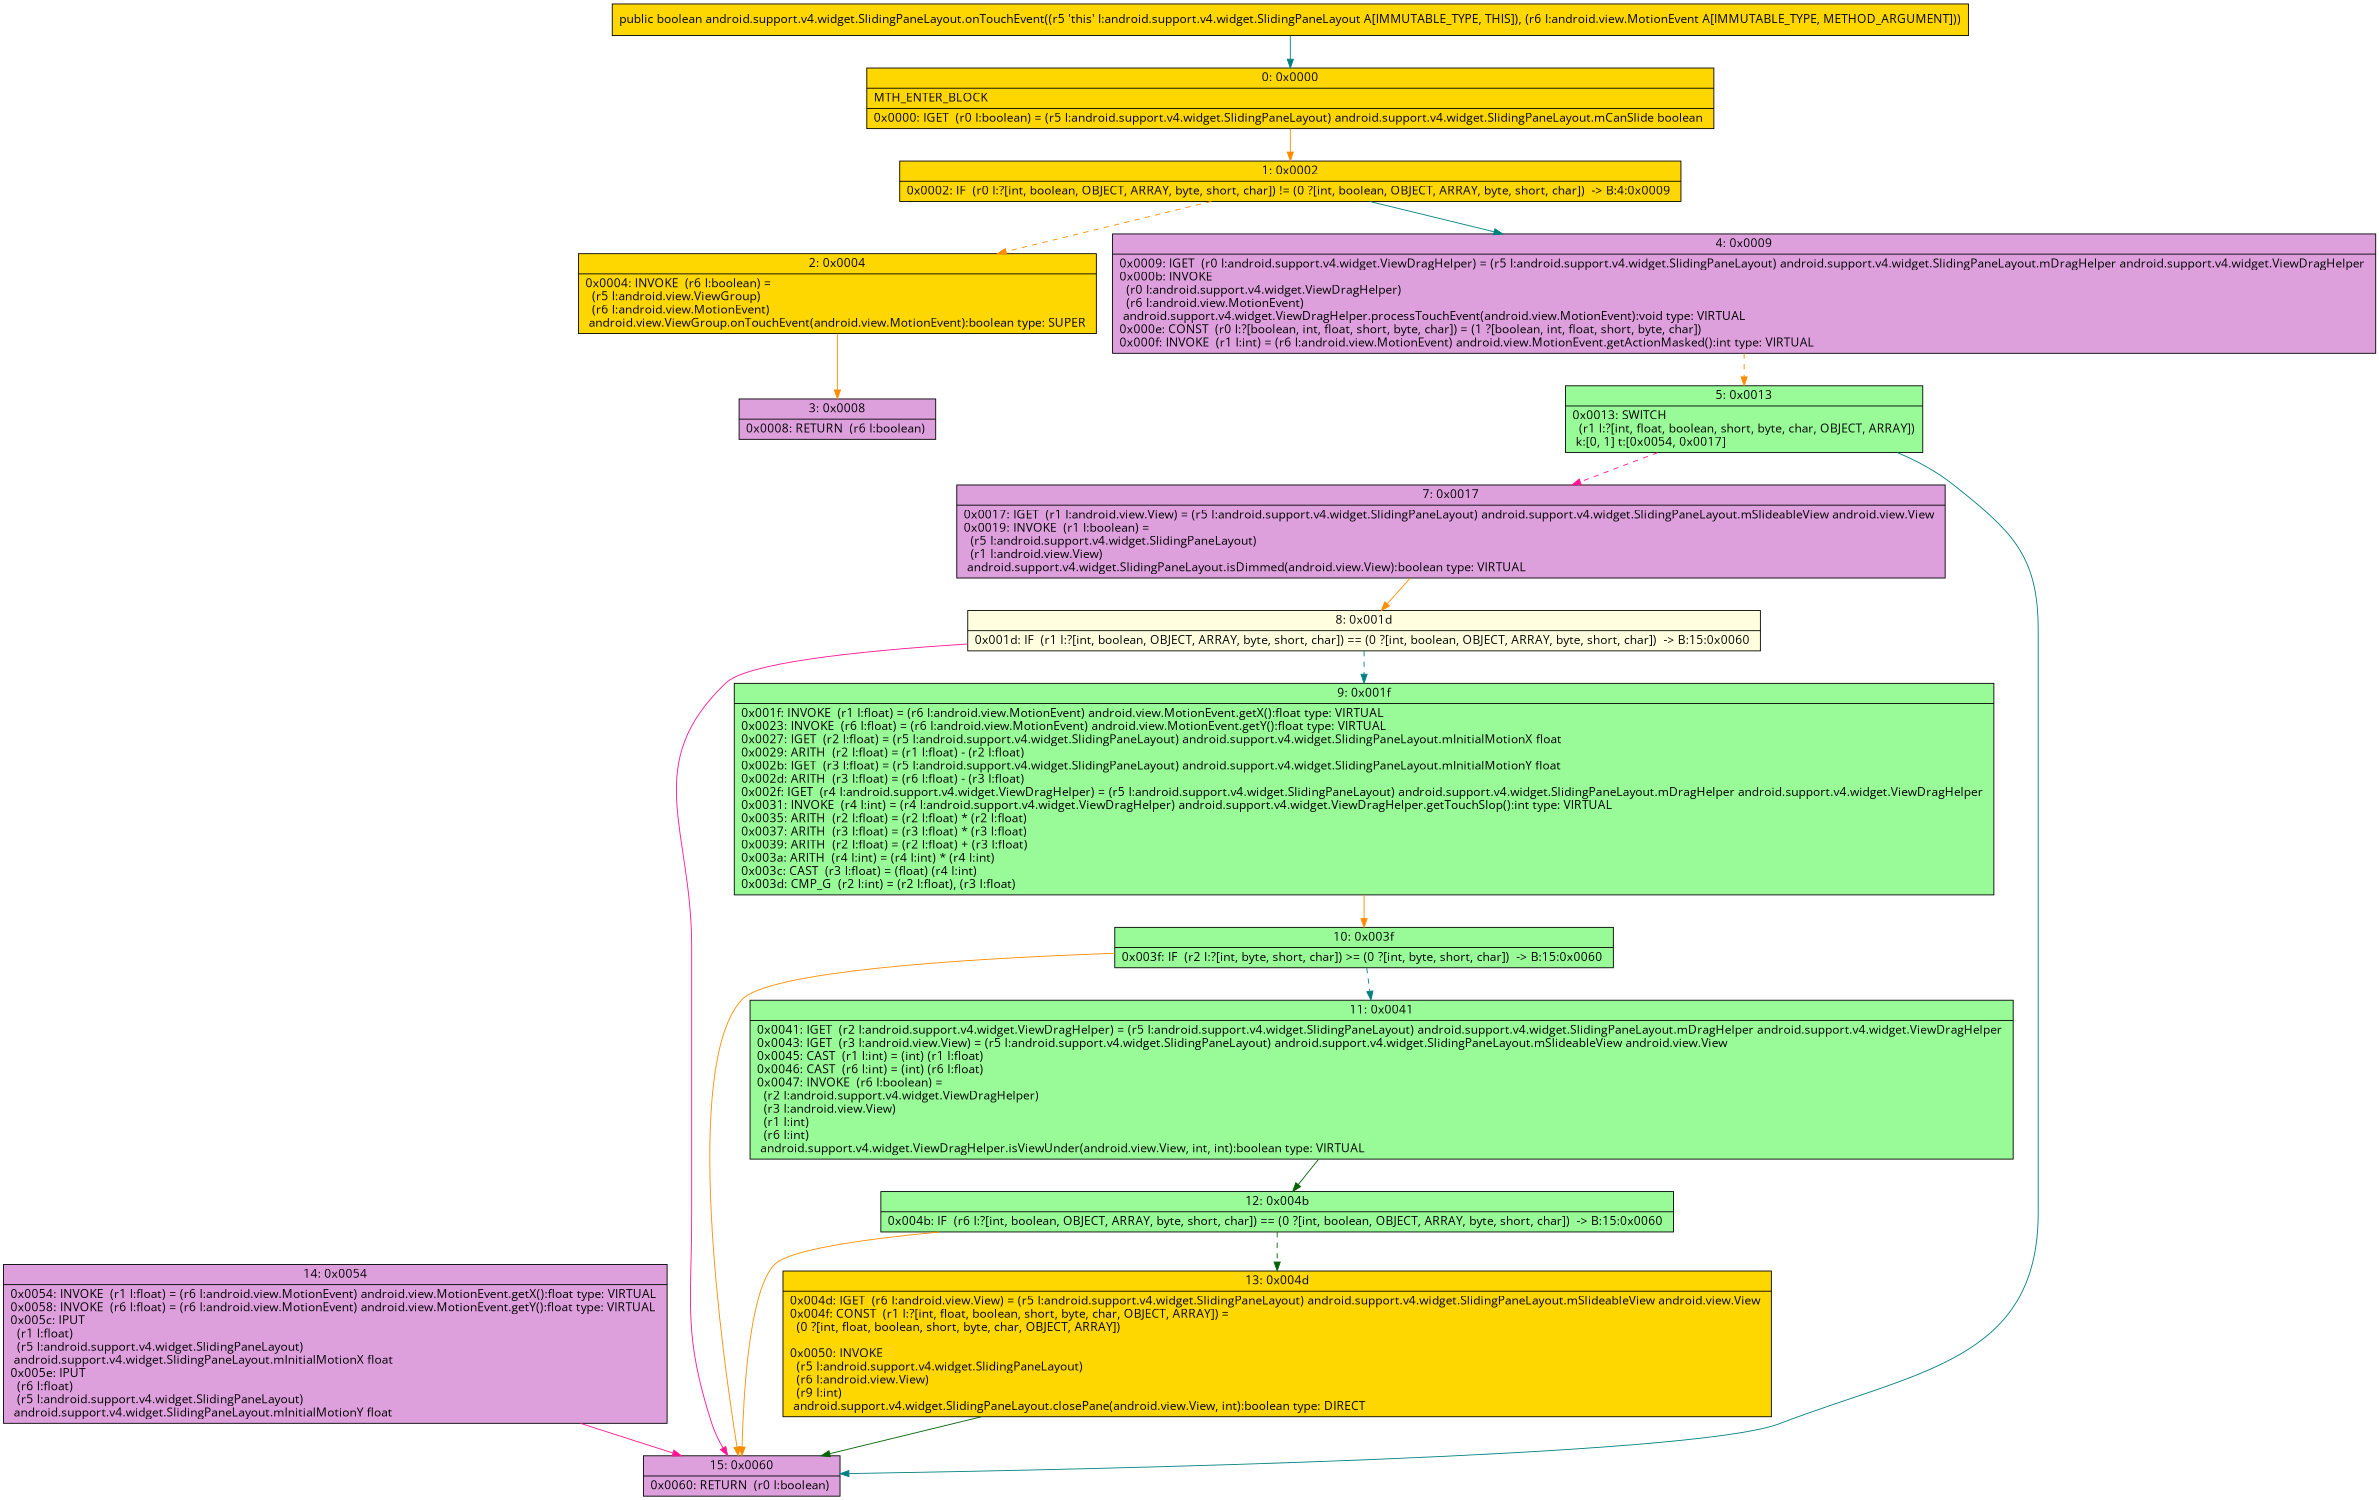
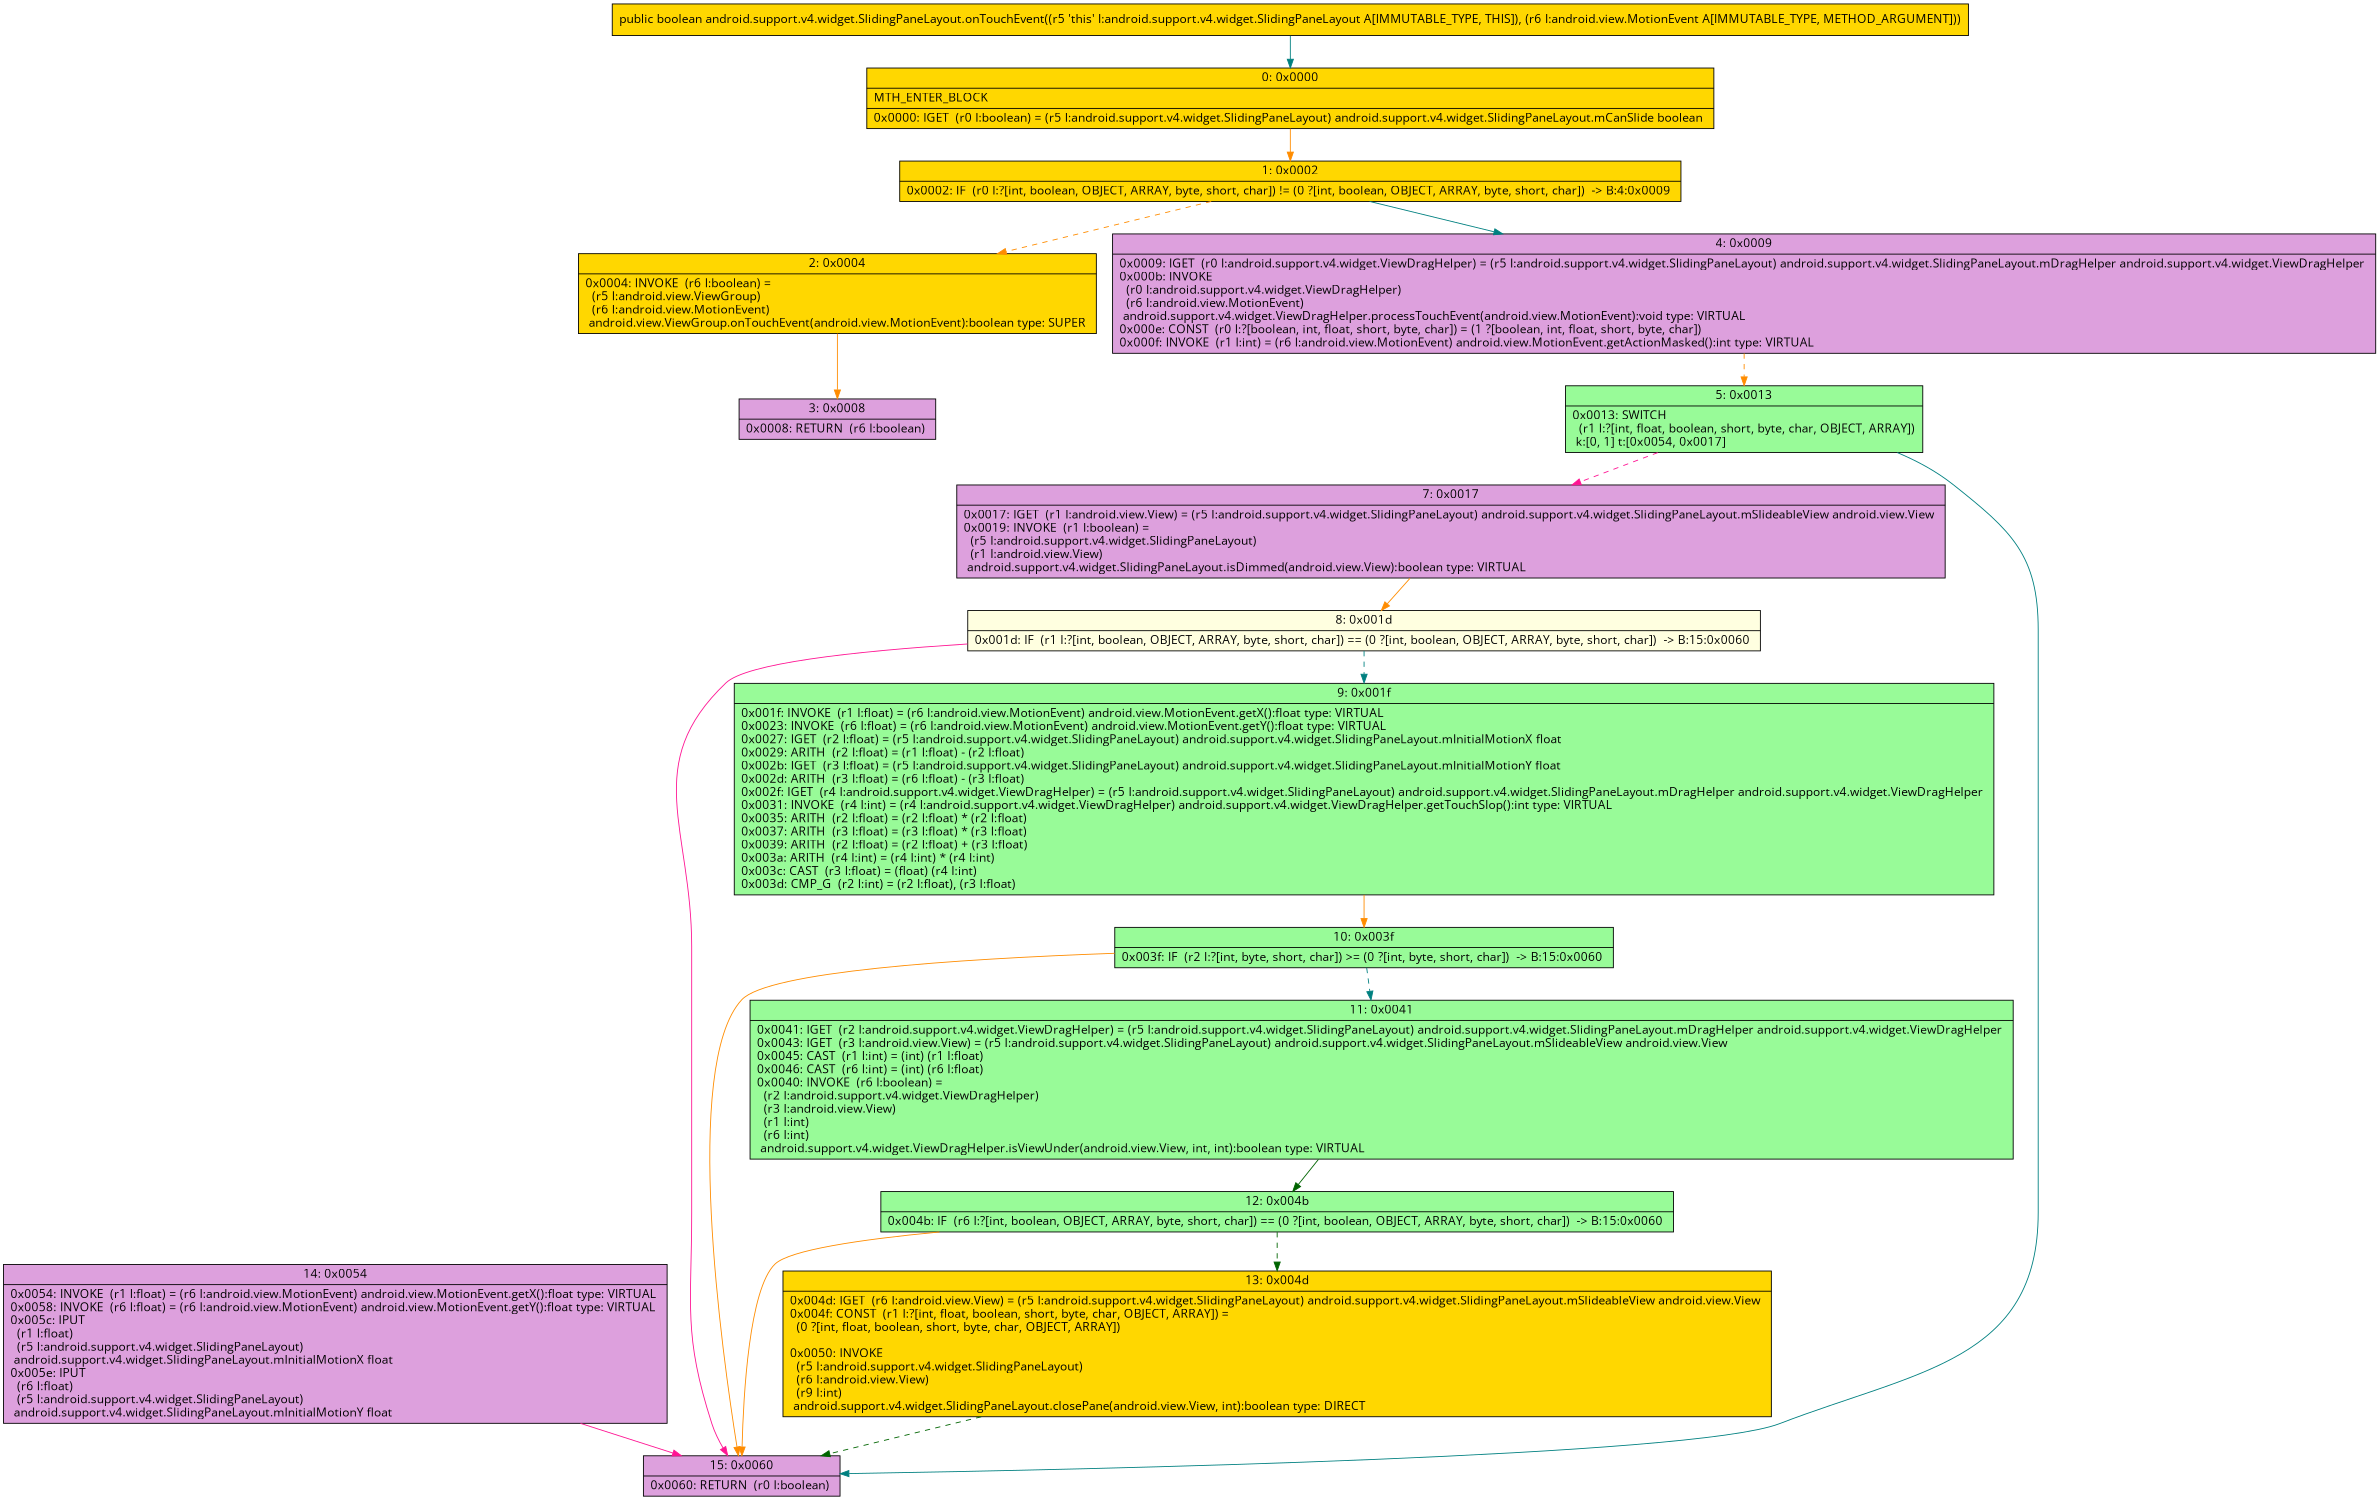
node "11: 0x0041": text "0x0047: INVOKE  (r6 I:boolean) =" -> "0x0040: INVOKE  (r6 I:boolean) ="
edge "13: 0x004d" -> "15: 0x0060": style solid -> dashed
